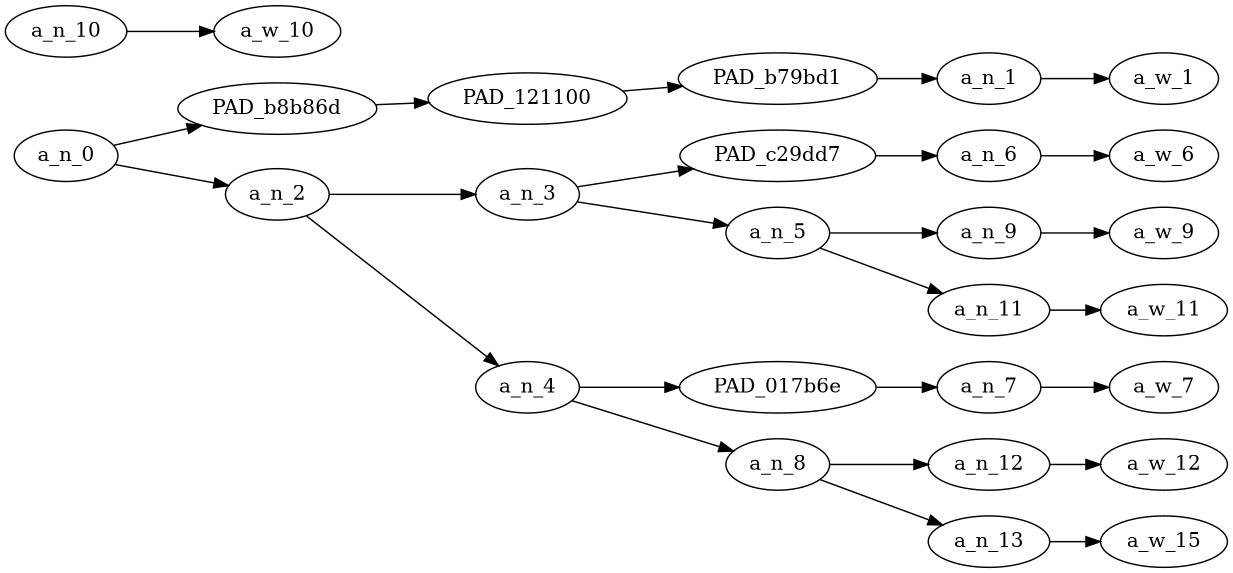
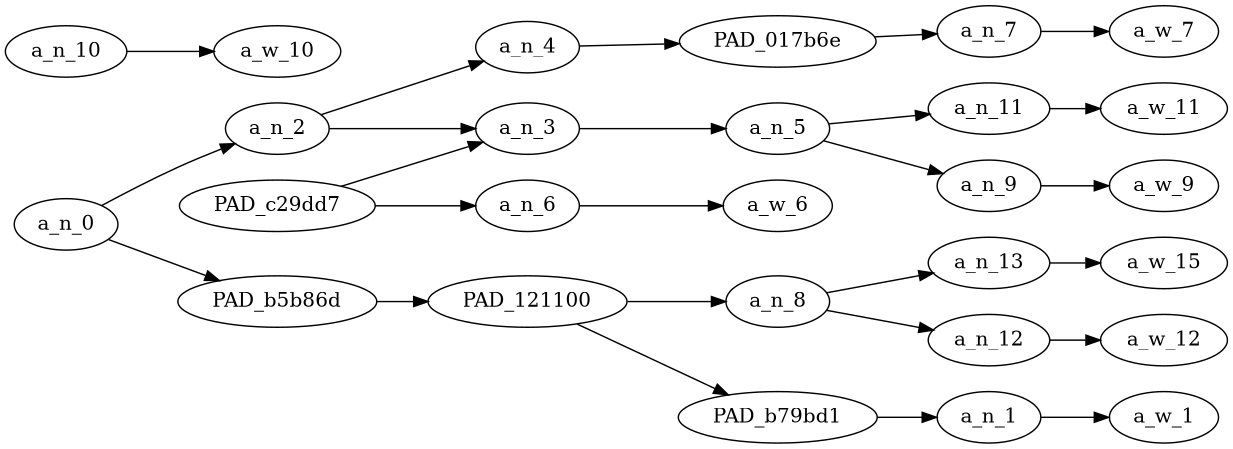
node "PAD_b8b86d": label "PAD_b8b86d" -> "PAD_b5b86d"
edge "a_n_3" -> "PAD_c29dd7": reversed
edge "a_n_4" -> "a_n_8": now "PAD_121100" -> "a_n_8"
